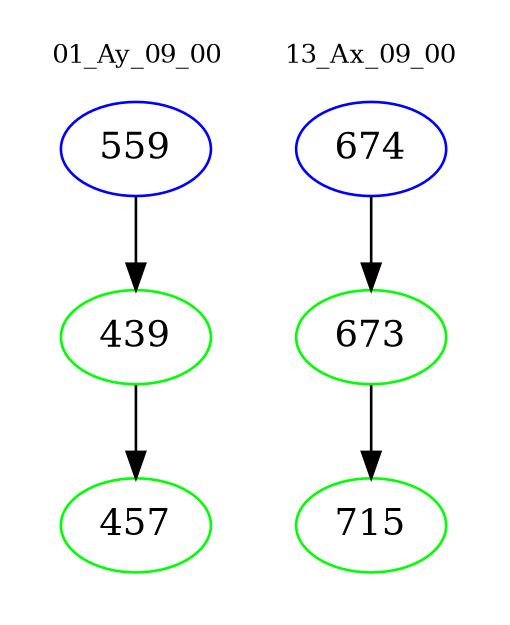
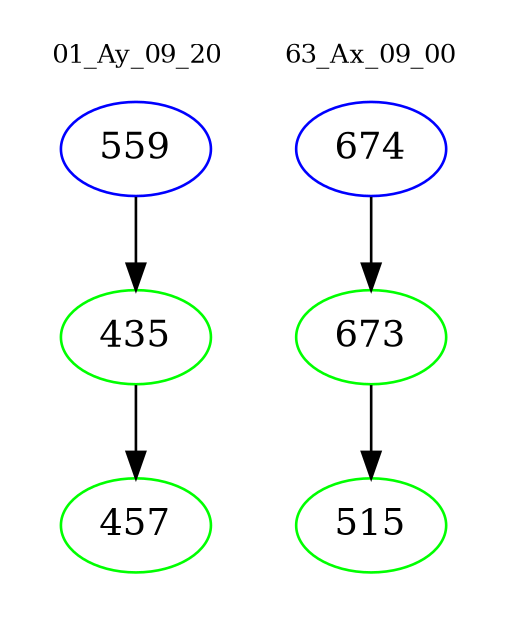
cluster "01_Ay_09_00": label "01_Ay_09_00" -> "01_Ay_09_20"
cluster "13_Ax_09_00": label "13_Ax_09_00" -> "63_Ax_09_00"
node "439": label "439" -> "435"
node "715": label "715" -> "515"
